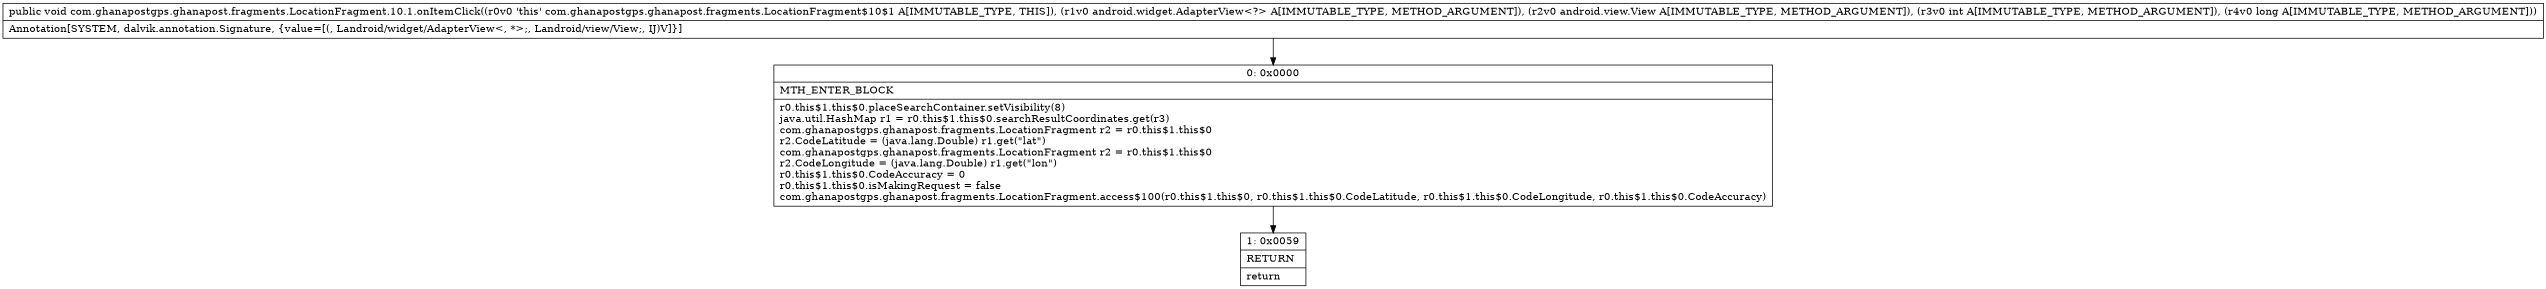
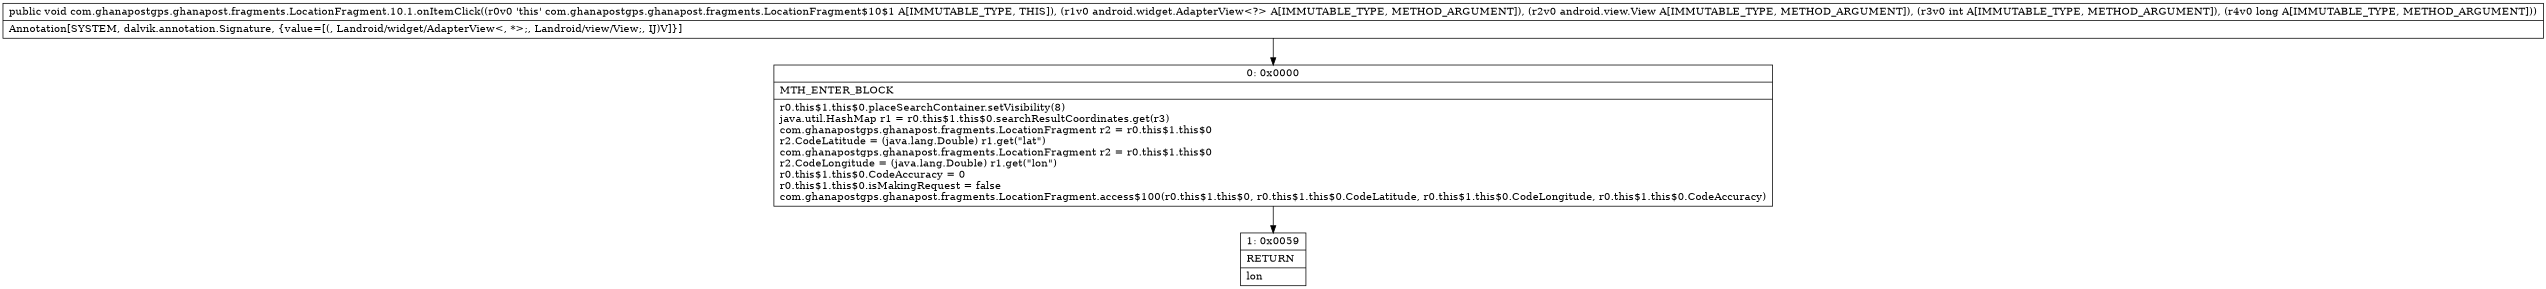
node "1: 0x0059": text "return" -> "lon"
